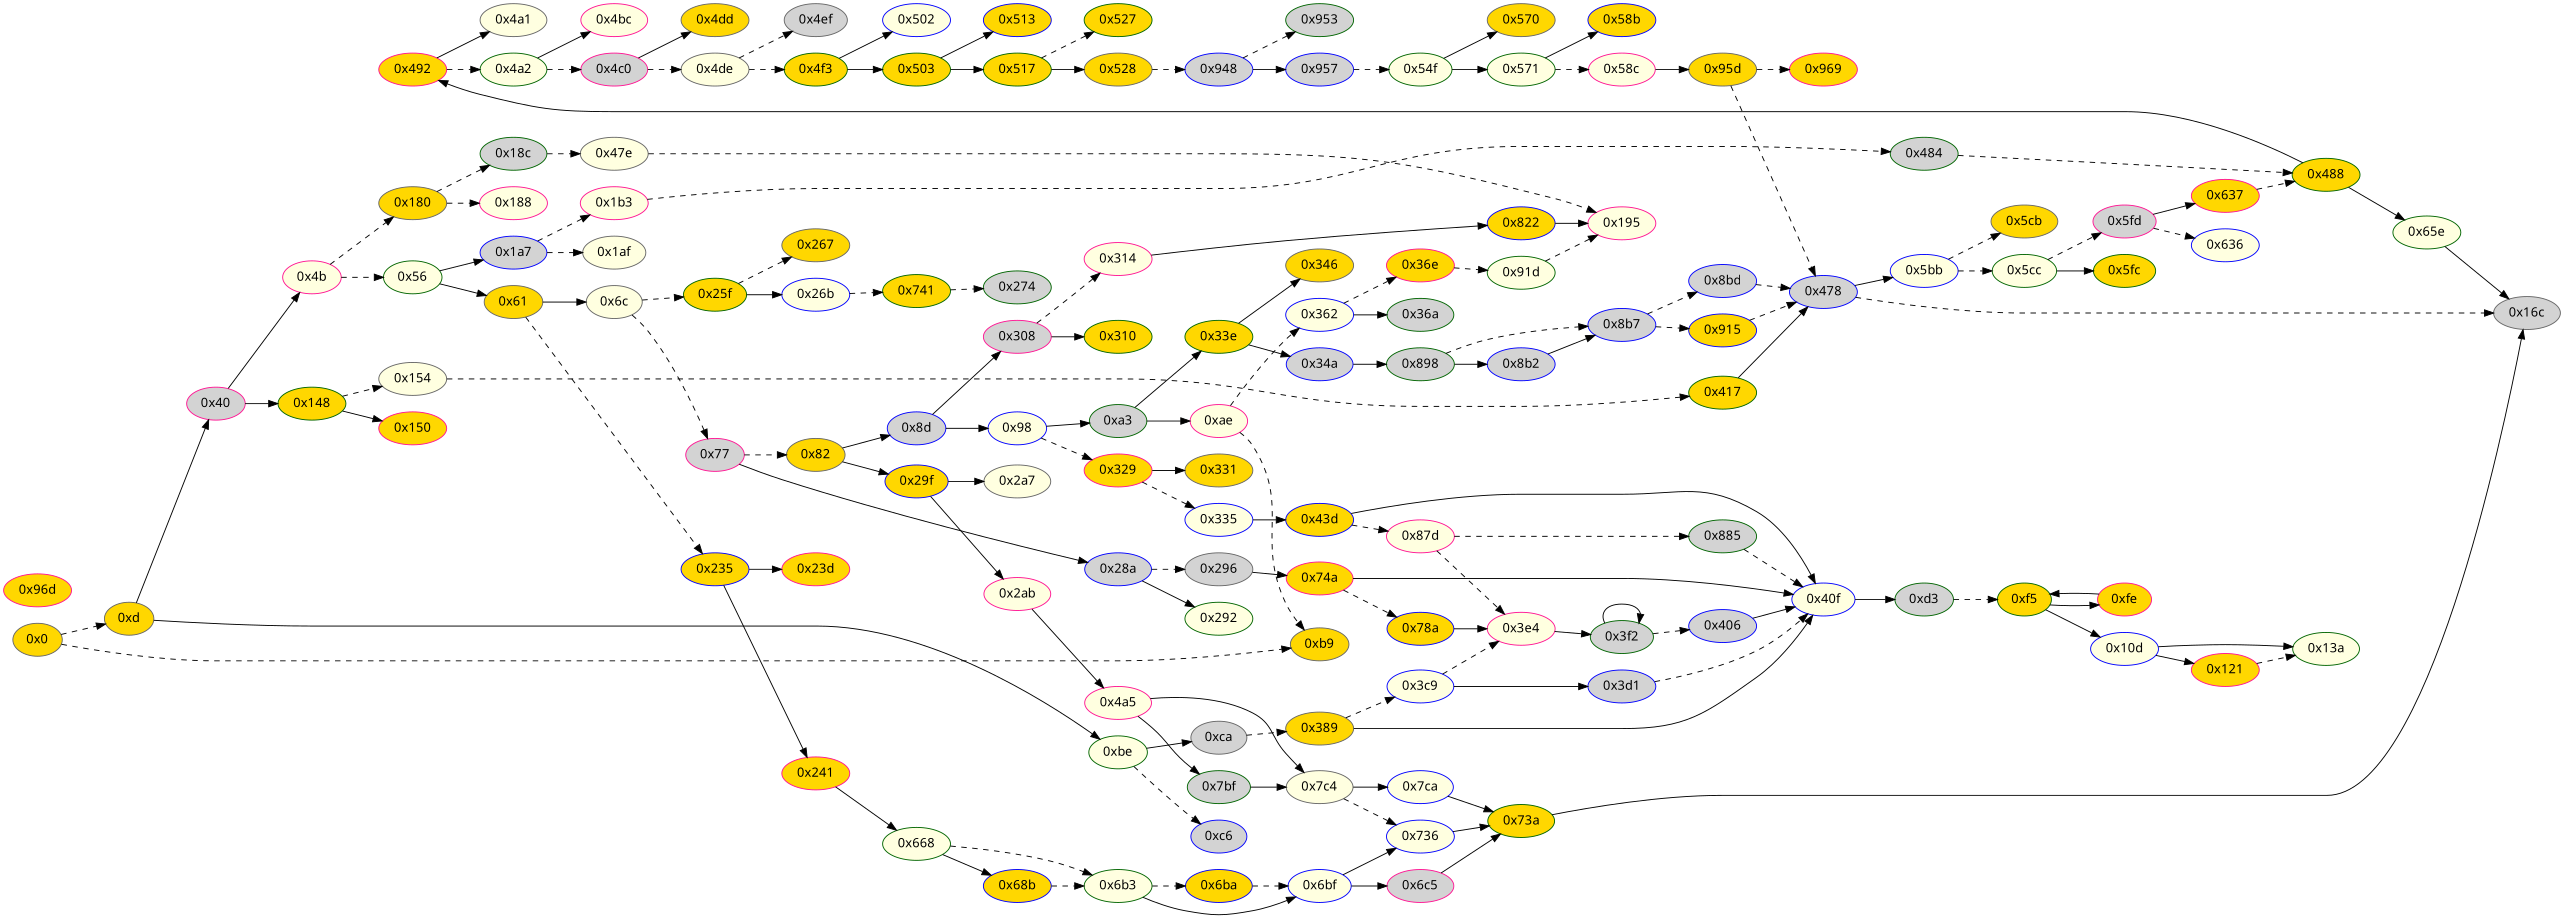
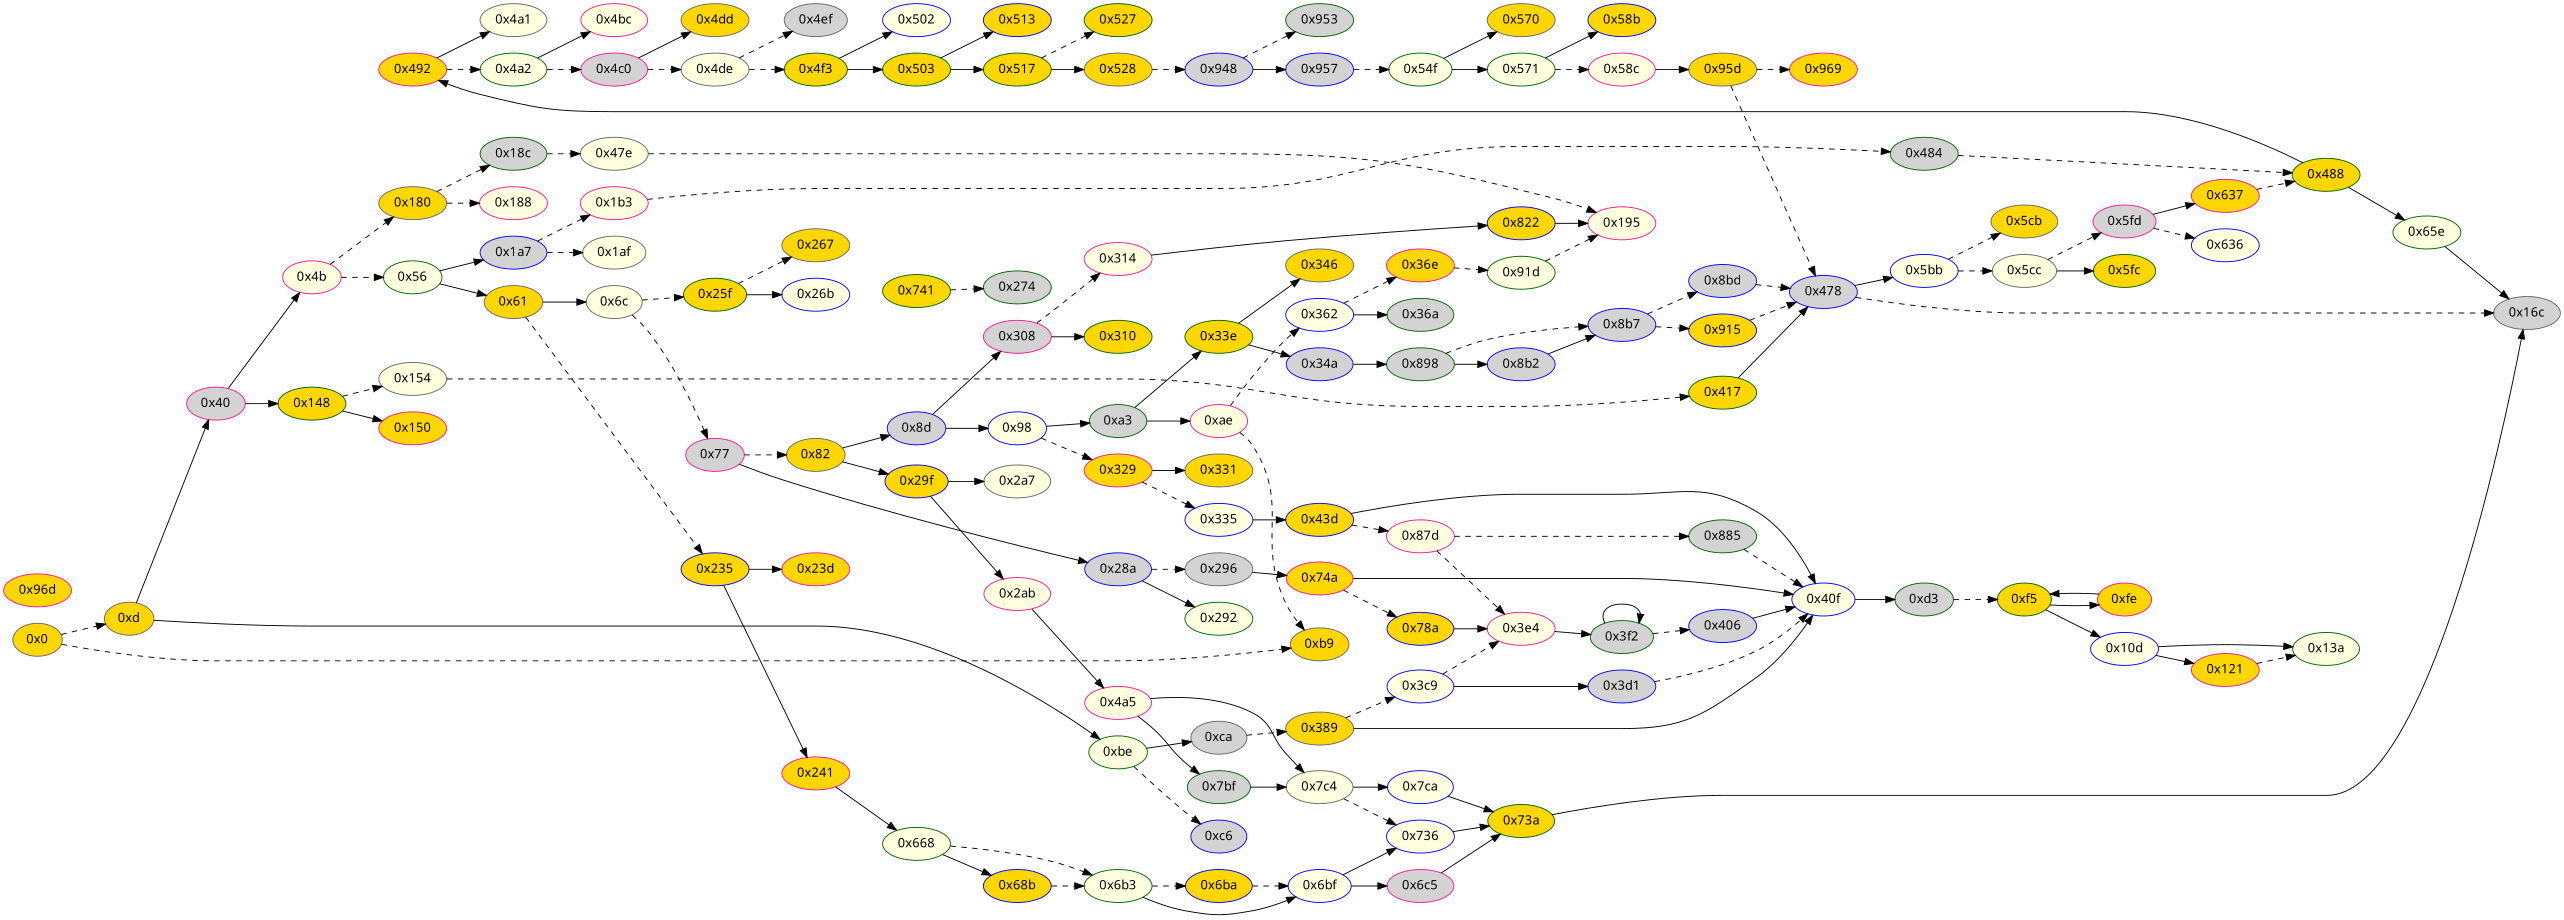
node "0x5cc": color darkgreen -> gray40
edge "0x26b" -> "0x741": removed
